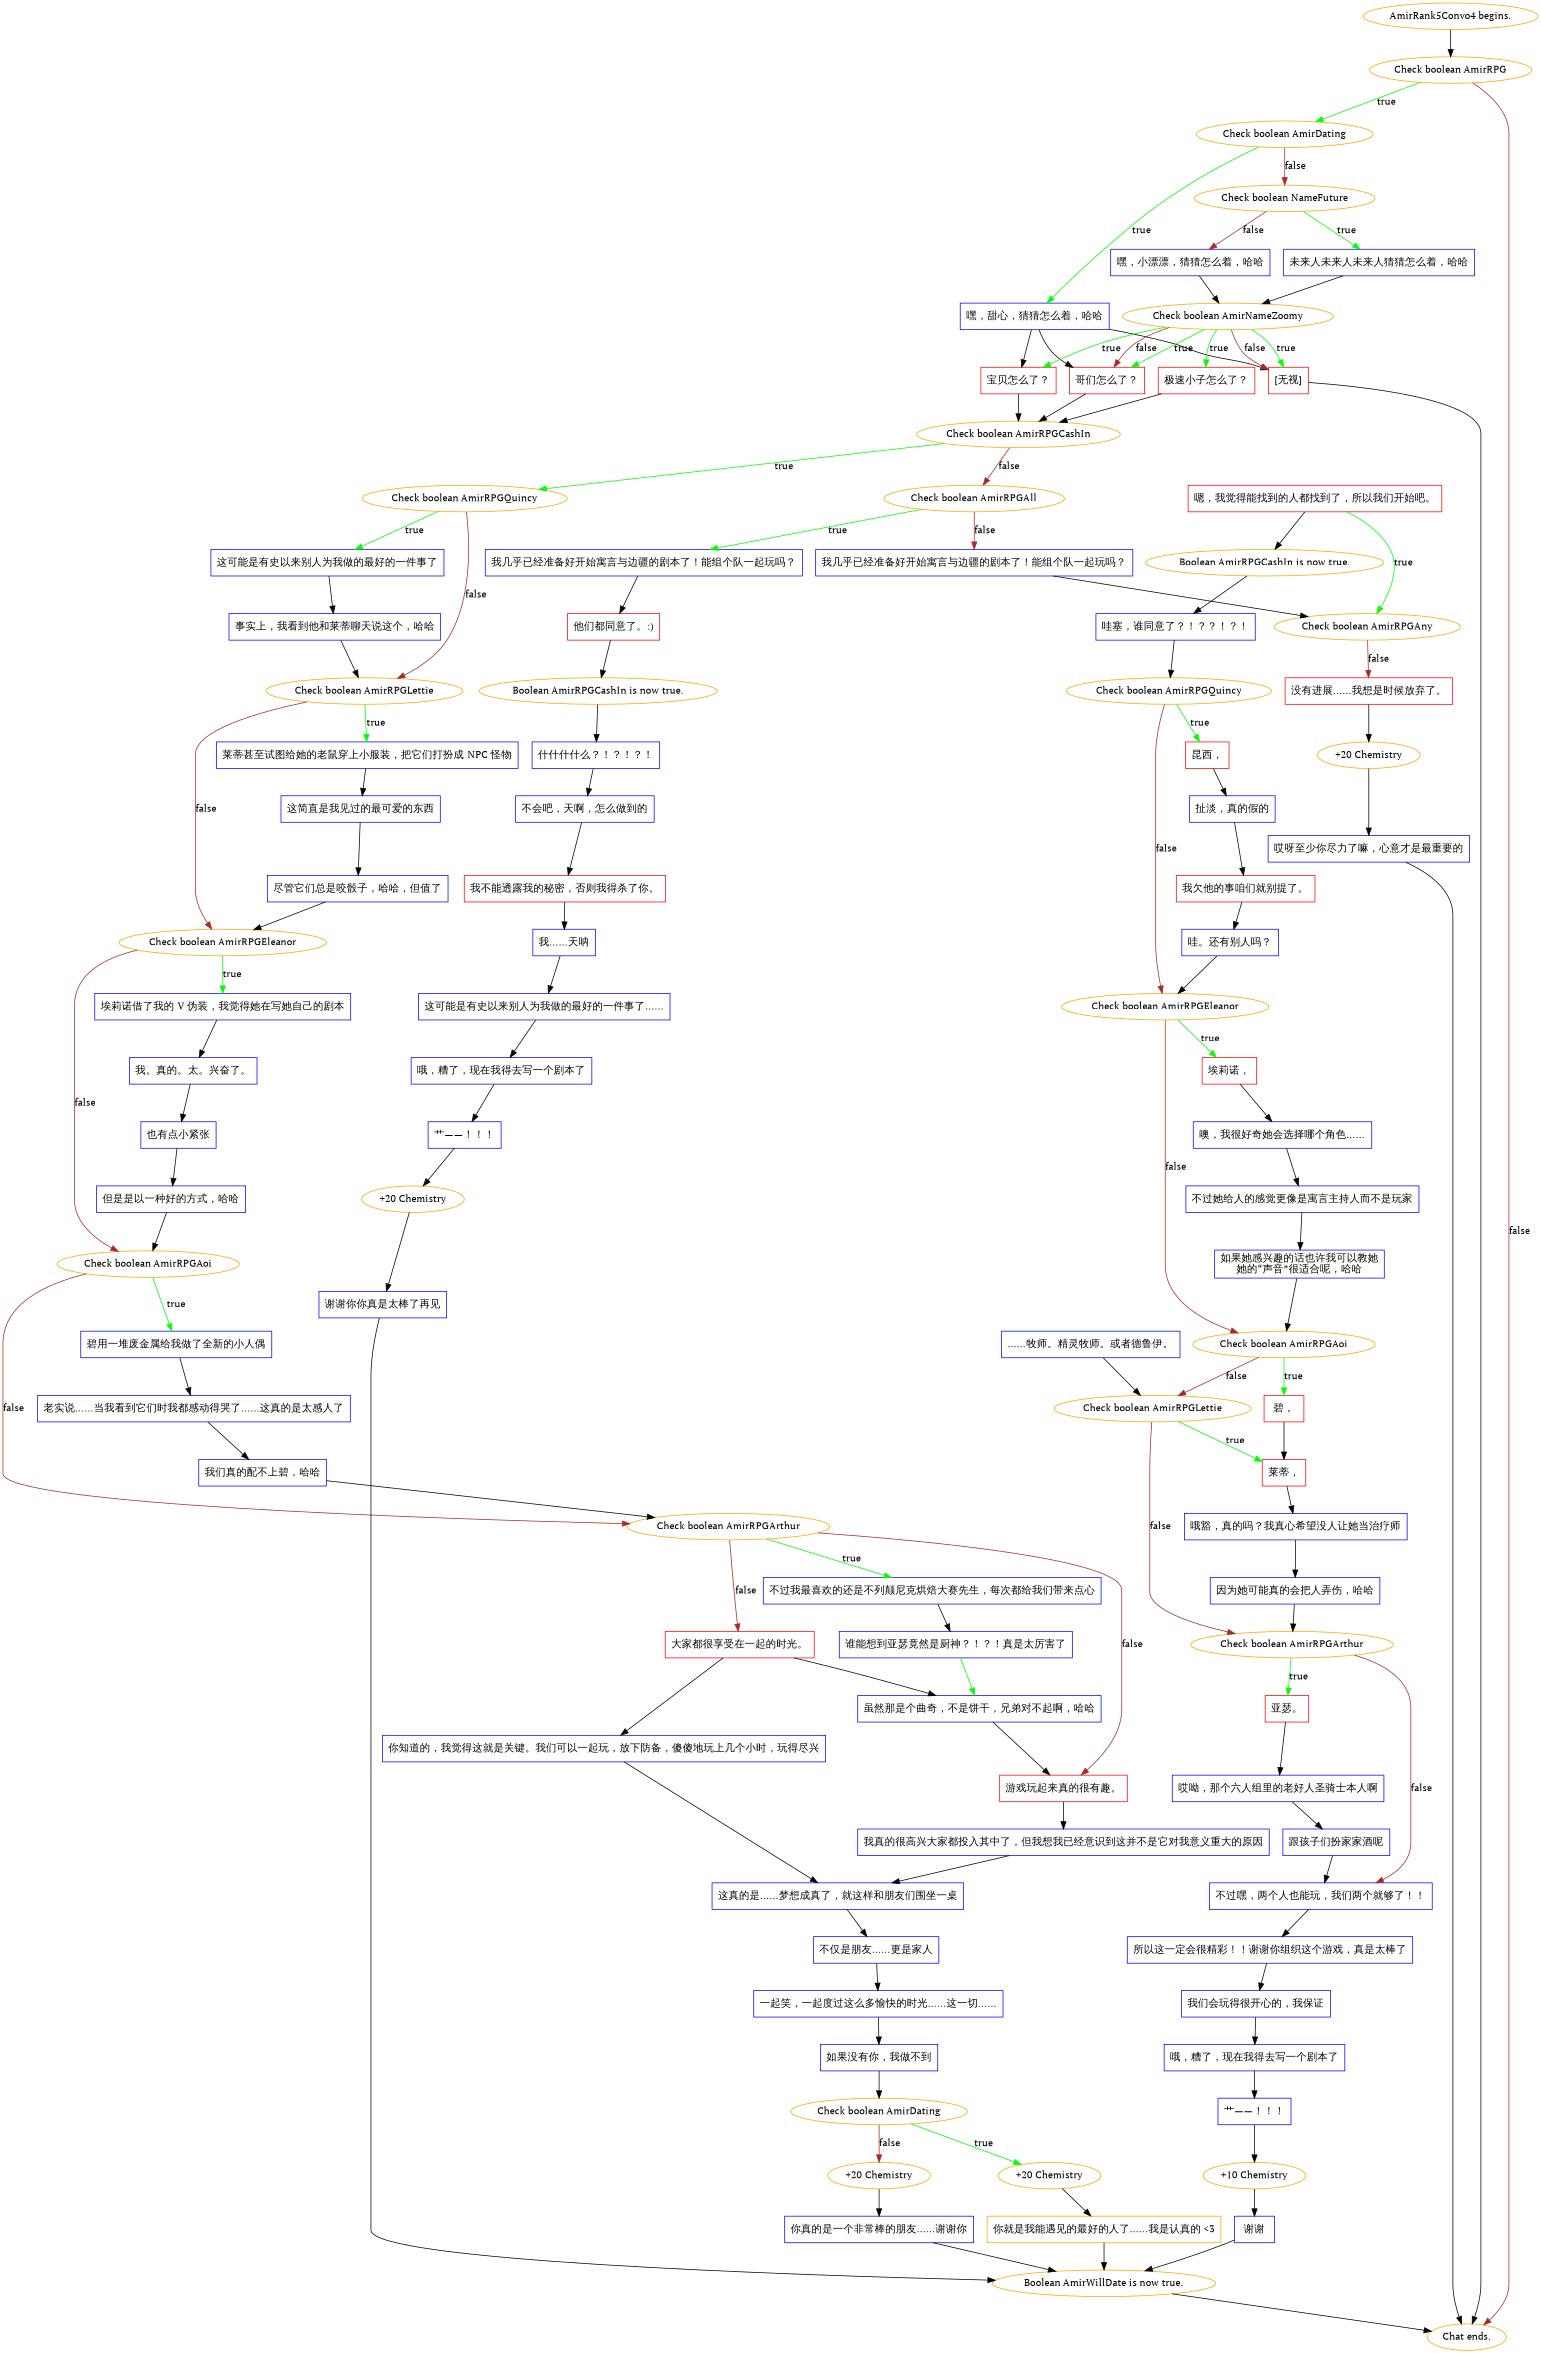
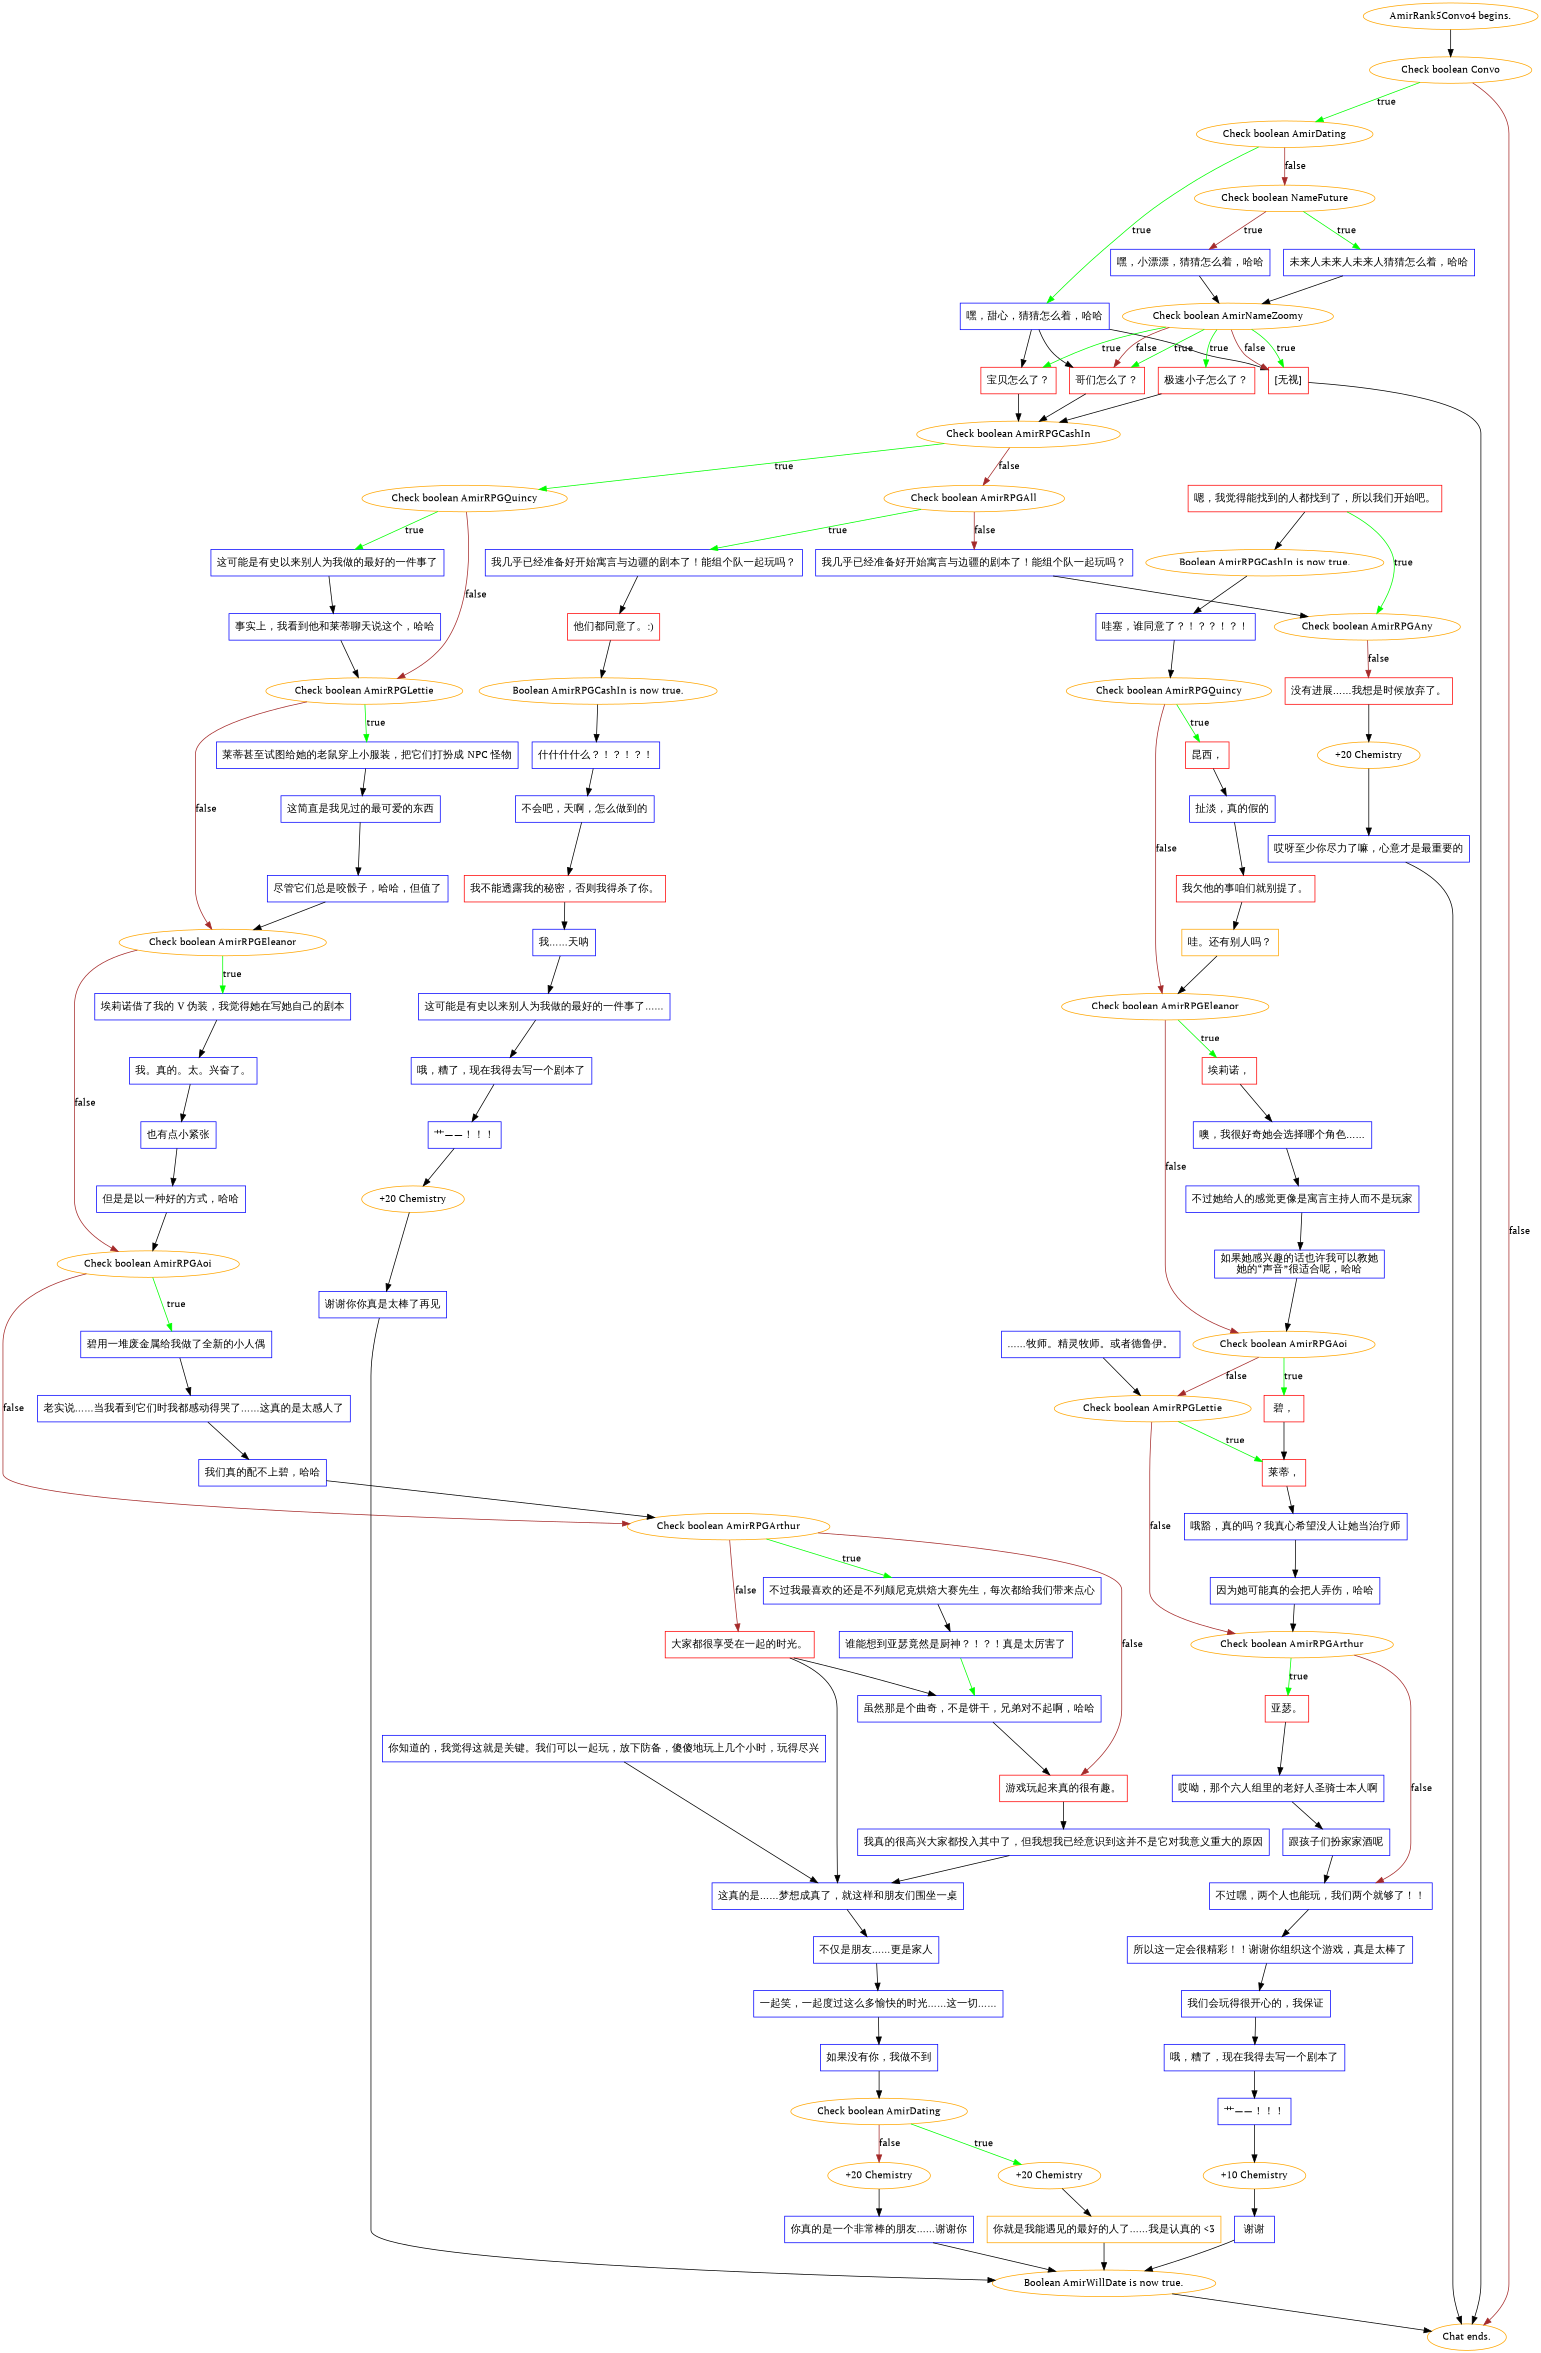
node "Check boolean AmirRPG": label "Check boolean AmirRPG" -> "Check boolean Convo"
edge "Check boolean NameFuture" -> "嘿，小漂漂，猜猜怎么着，哈哈": label "false" -> "true"
node "哇。还有别人吗？": color blue -> orange
edge "大家都很享受在一起的时光。" -> "你知道的，我觉得这就是关键。我们可以一起玩，放下防备，傻傻地玩上几个小时，玩得尽兴": now "大家都很享受在一起的时光。" -> "这真的是……梦想成真了，就这样和朋友们围坐一桌"
